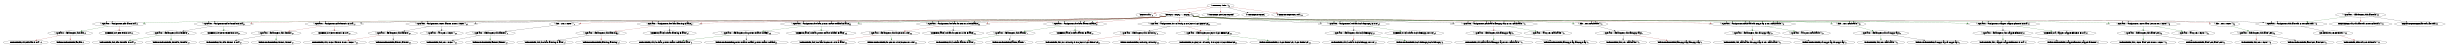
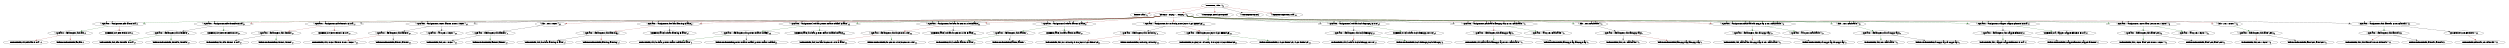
edge "(<operator>.fieldAccess,this.fileUtils)" -> "(<operator>.assignment,this.fileUtils = newFileUtils())": reversed
